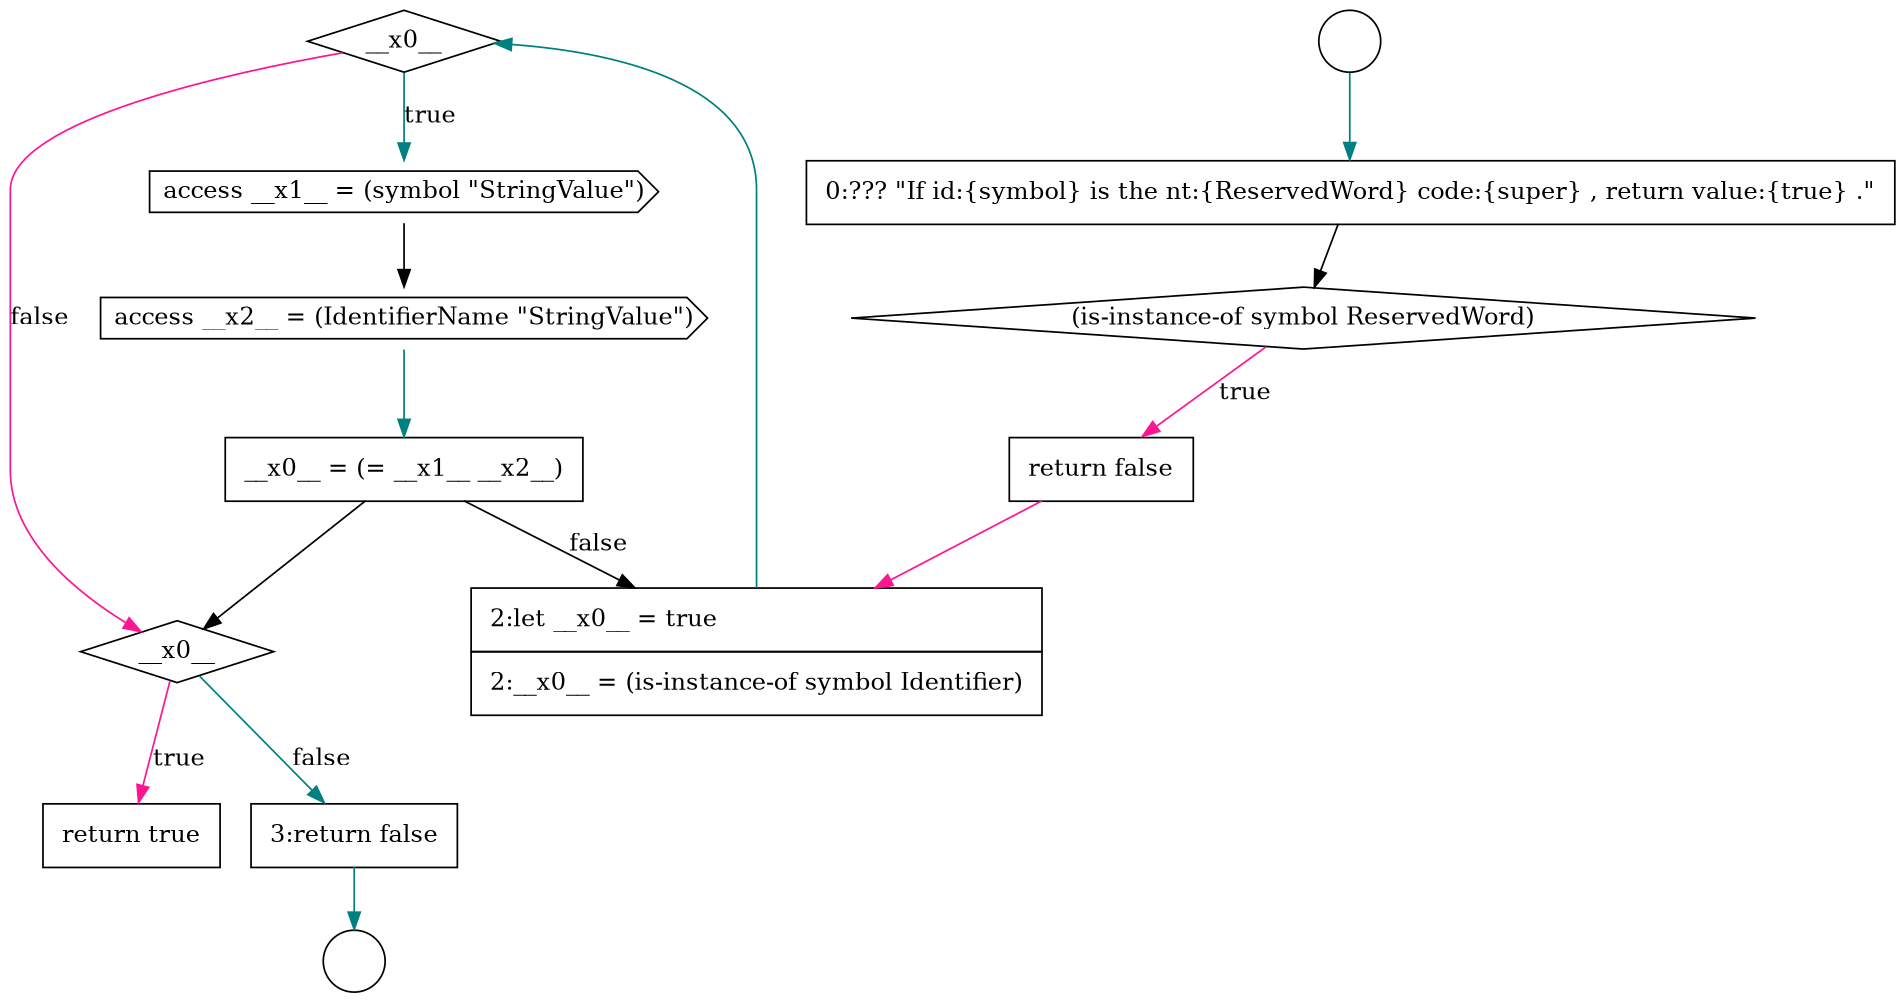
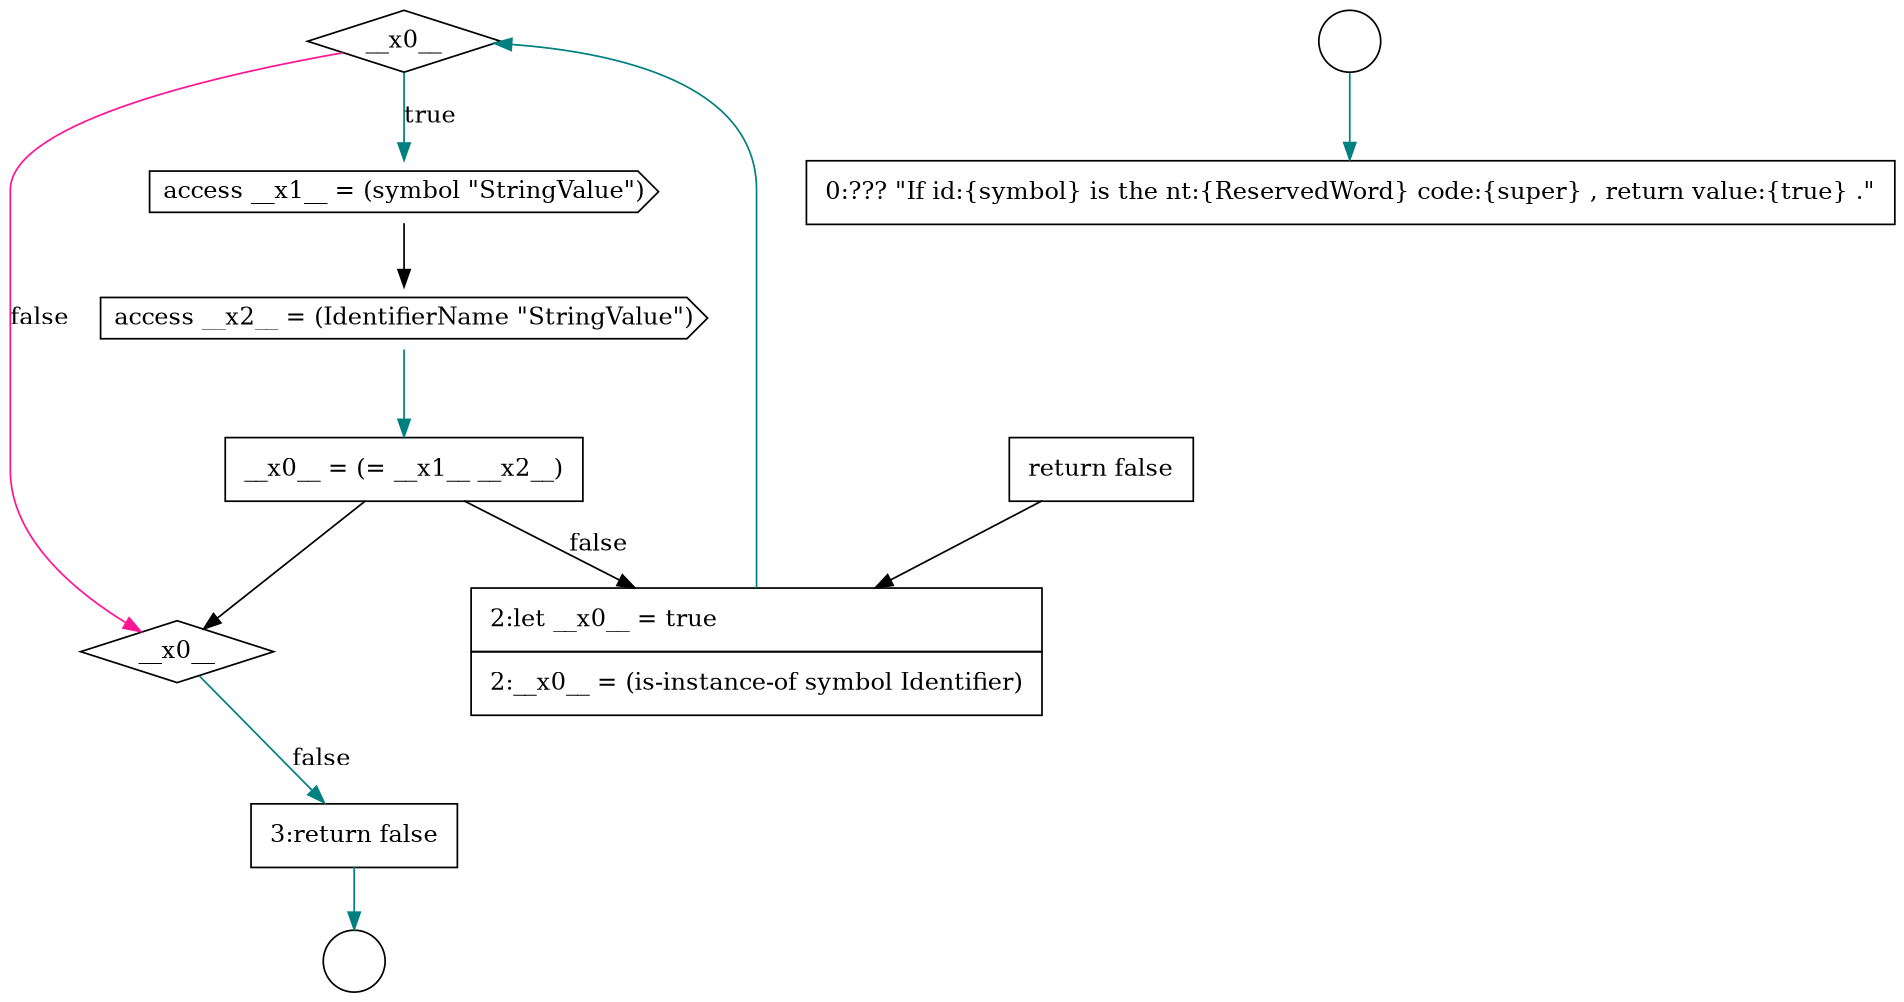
node "(is-instance-of symbol ReservedWord)": removed
edge "return false" -> "2:let __x0__ = true": color deeppink -> black
node "return true": removed
